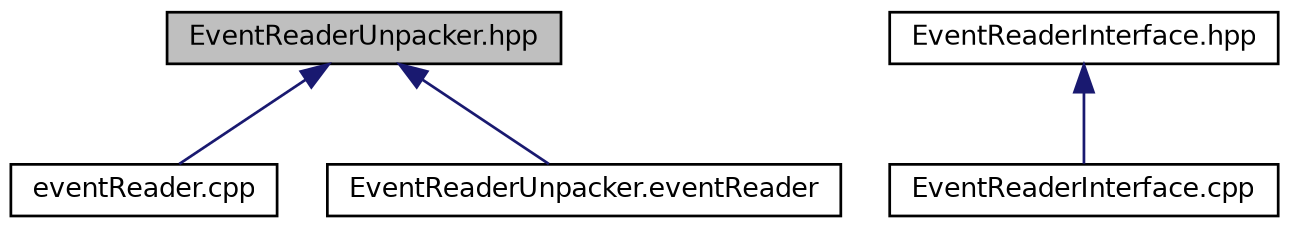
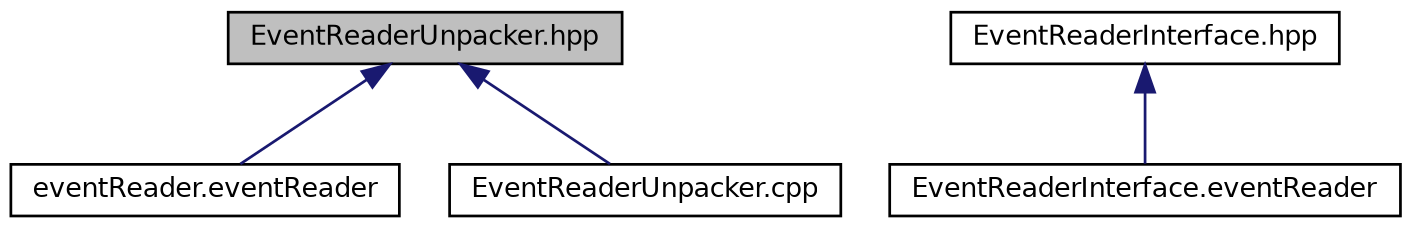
node "eventReader.cpp": label "eventReader.cpp" -> "eventReader.eventReader"
node "EventReaderUnpacker.eventReader": label "EventReaderUnpacker.eventReader" -> "EventReaderUnpacker.cpp"
node "EventReaderInterface.cpp": label "EventReaderInterface.cpp" -> "EventReaderInterface.eventReader"
